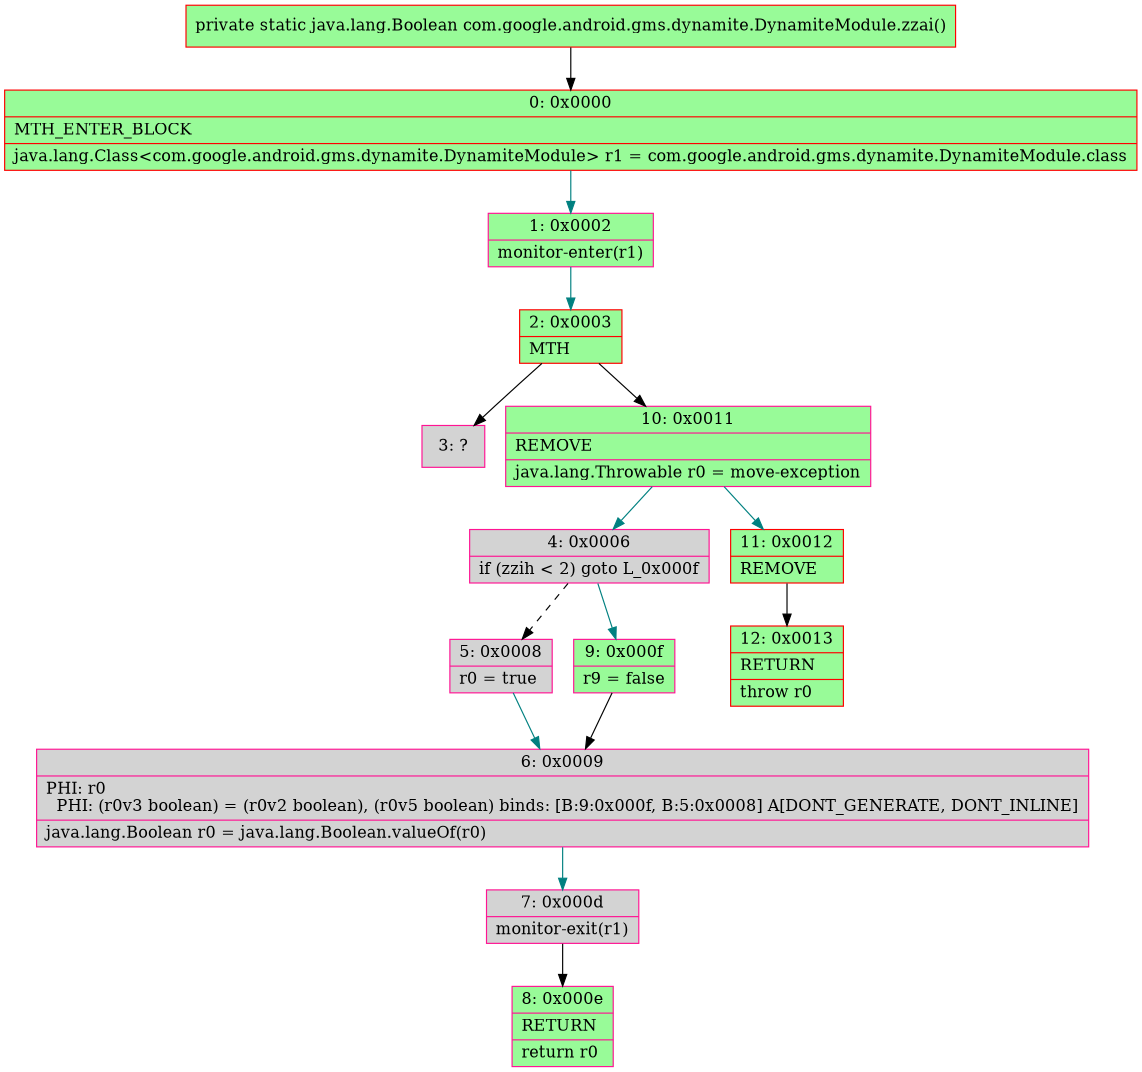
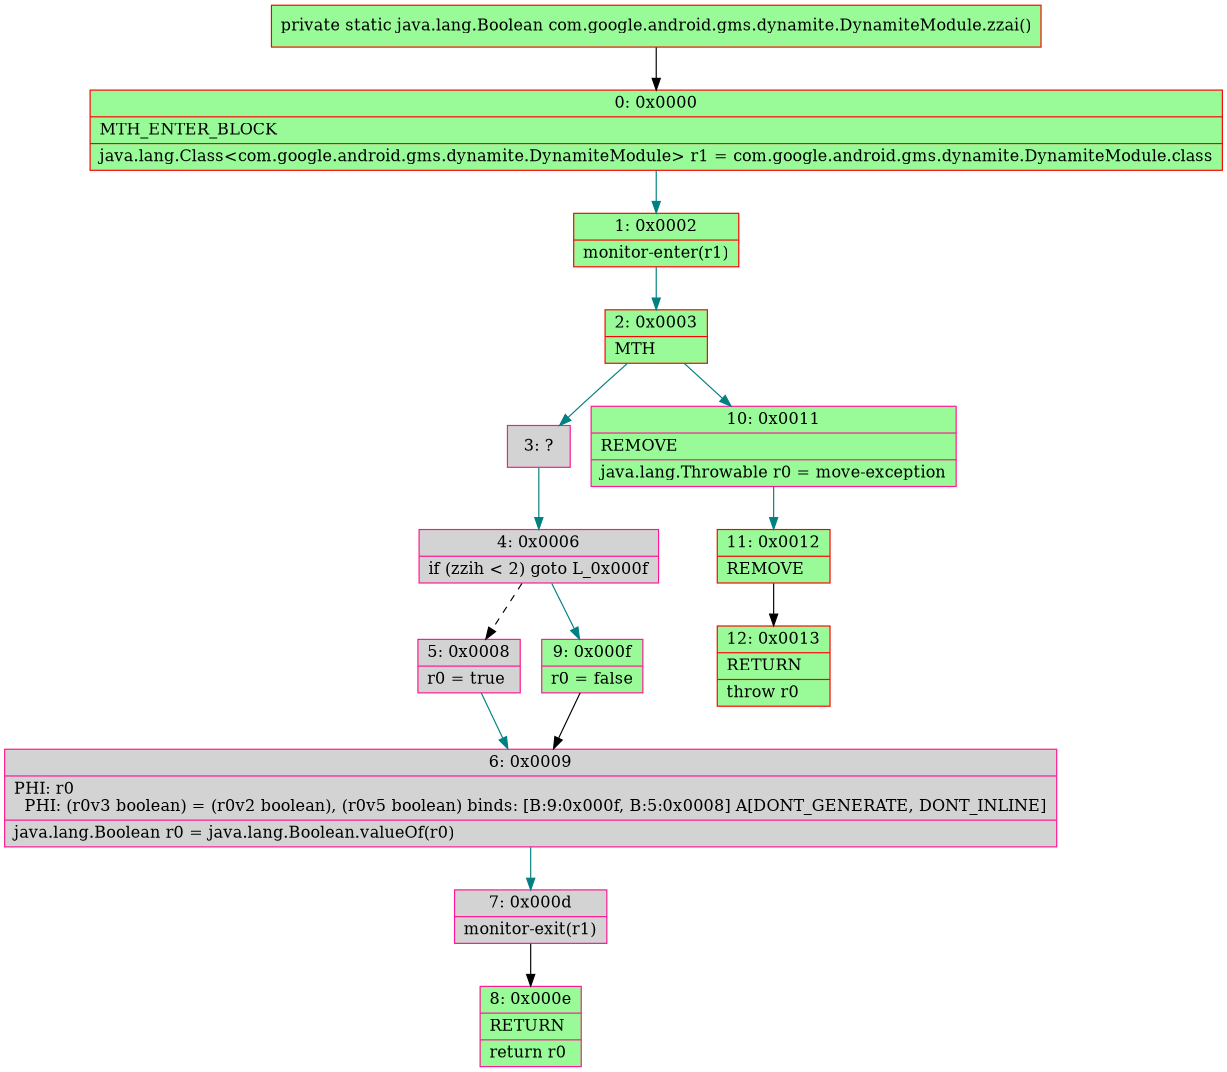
node "1: 0x0002": color deeppink -> red
edge "2: 0x0003" -> "10: 0x0011": color black -> teal
edge "2: 0x0003" -> "3: ?": color black -> teal
edge "10: 0x0011" -> "4: 0x0006": now "3: ?" -> "4: 0x0006"
node "9: 0x000f": text "r9 = false" -> "r0 = false"
